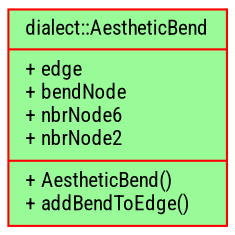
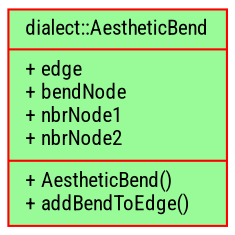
node "dialect::AestheticBend": text "+ nbrNode6" -> "+ nbrNode1"
